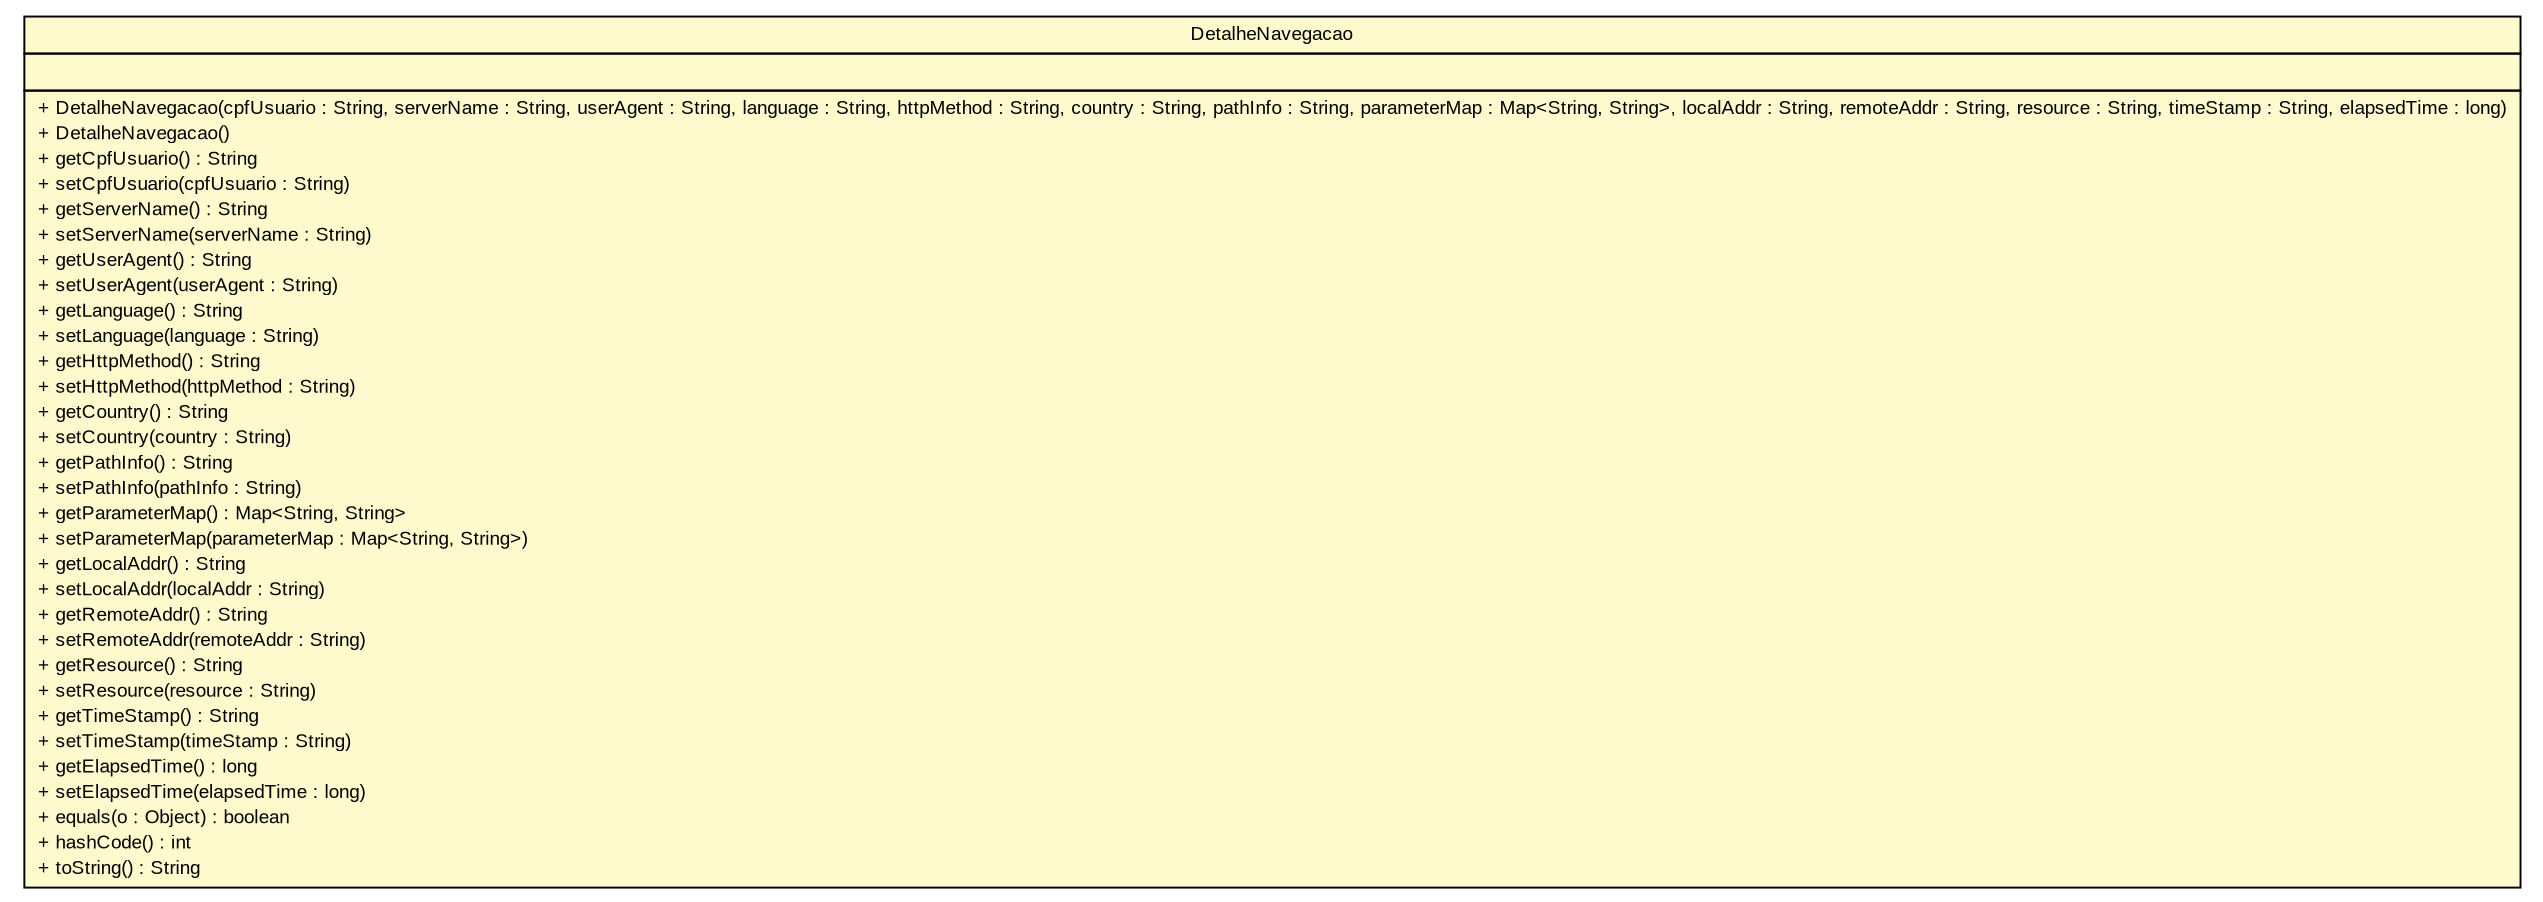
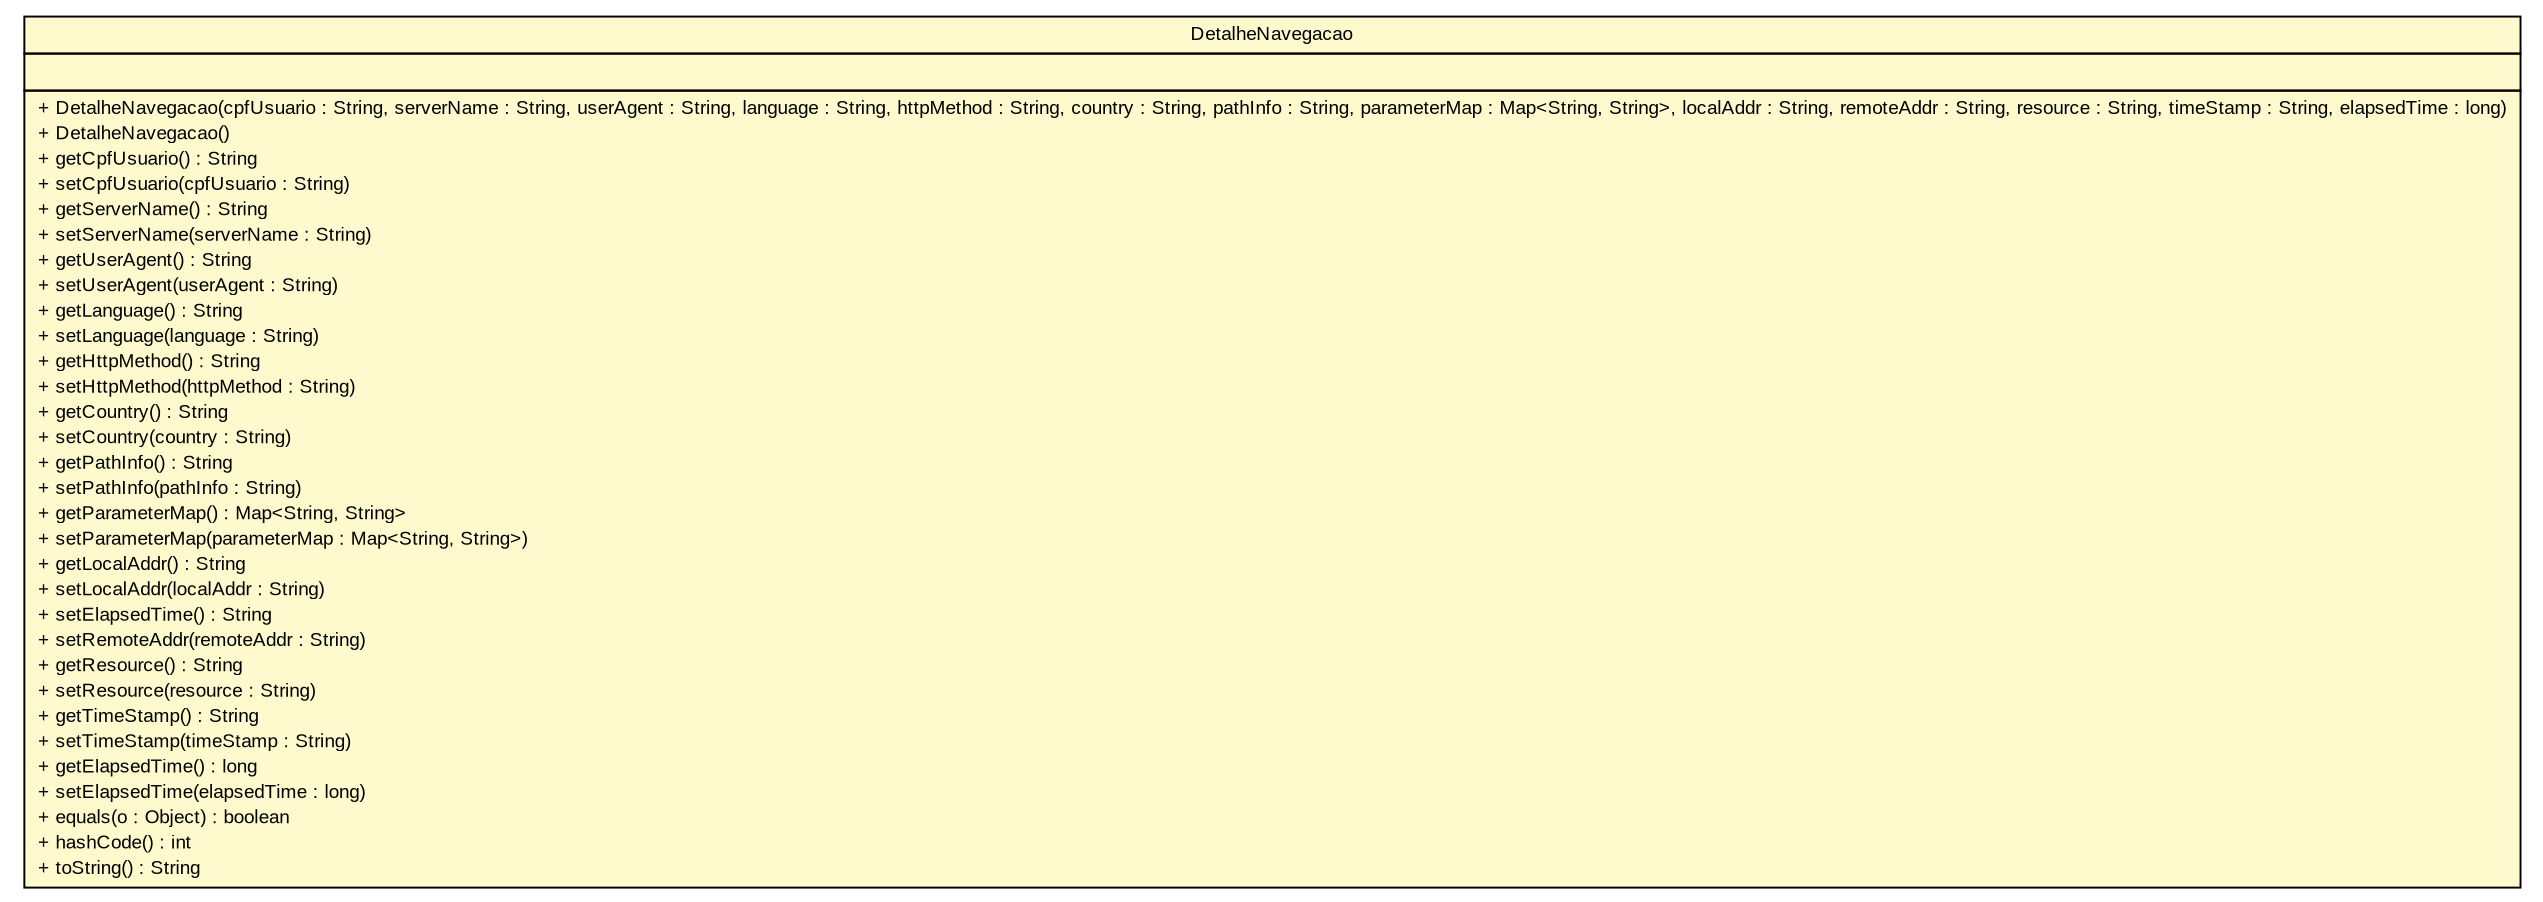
node "DetalheNavegacao": text "+ getRemoteAddr() : String" -> "+ setElapsedTime() : String"
